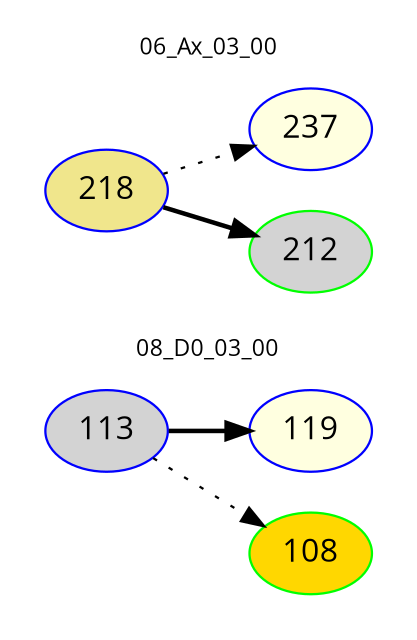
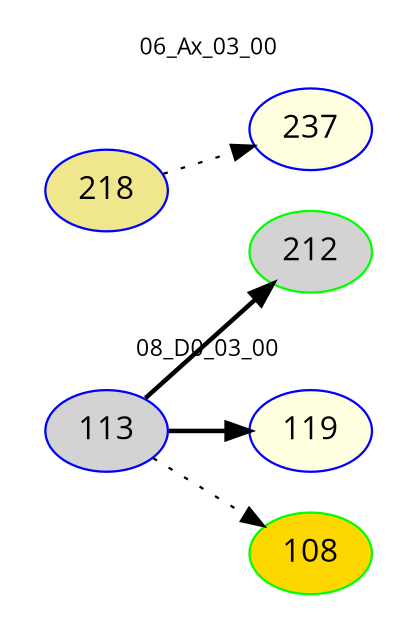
edge "218" -> "212": now "113" -> "212"
